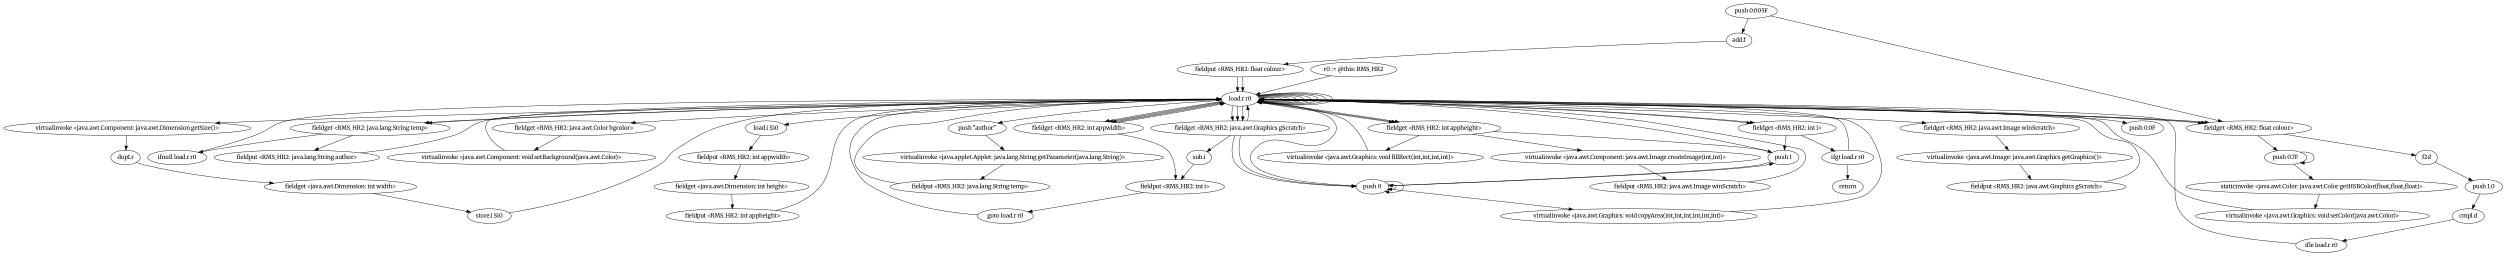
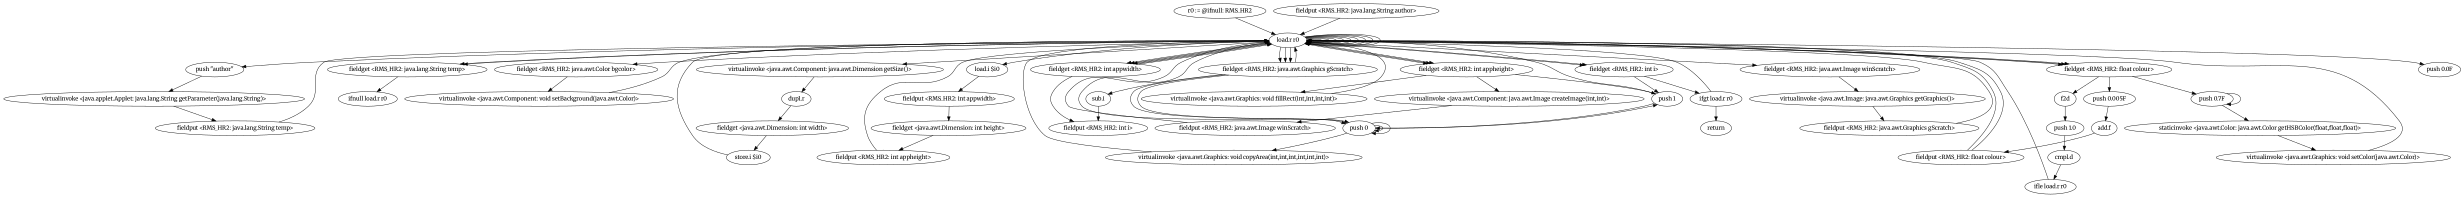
edge "push 0.005F" -> "fieldget <RMS_HR2: float colour>": reversed
node "r0 := @this: RMS_HR2": label "r0 := @this: RMS_HR2" -> "r0 := @ifnull: RMS_HR2"
edge "ifnull load.r r0" -> "load.r r0": removed
edge "fieldget <RMS_HR2: java.lang.String temp>" -> "fieldput <RMS_HR2: java.lang.String author>": removed
node "goto load.r r0": removed
